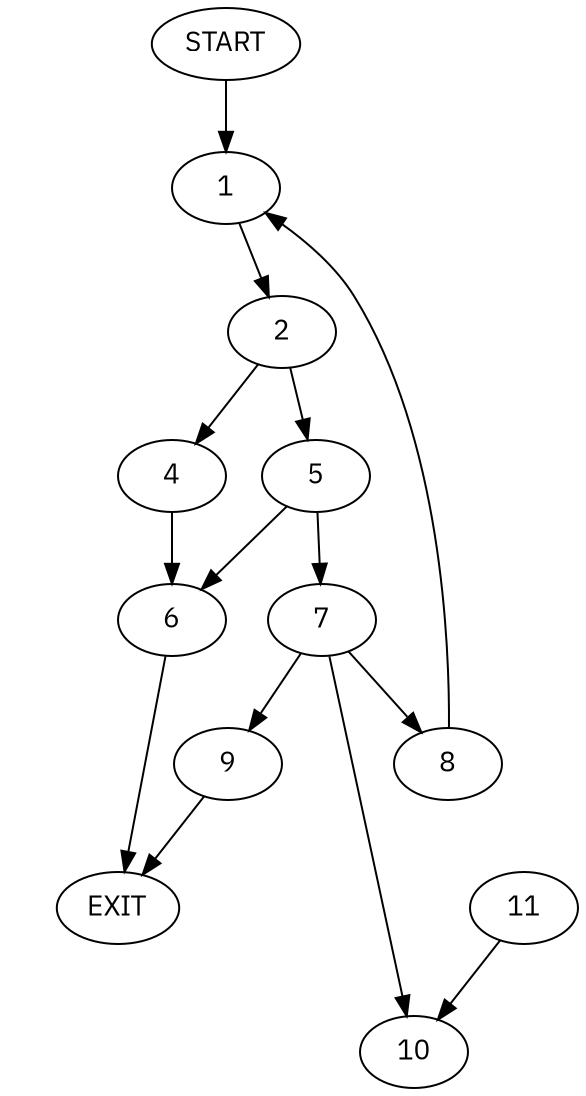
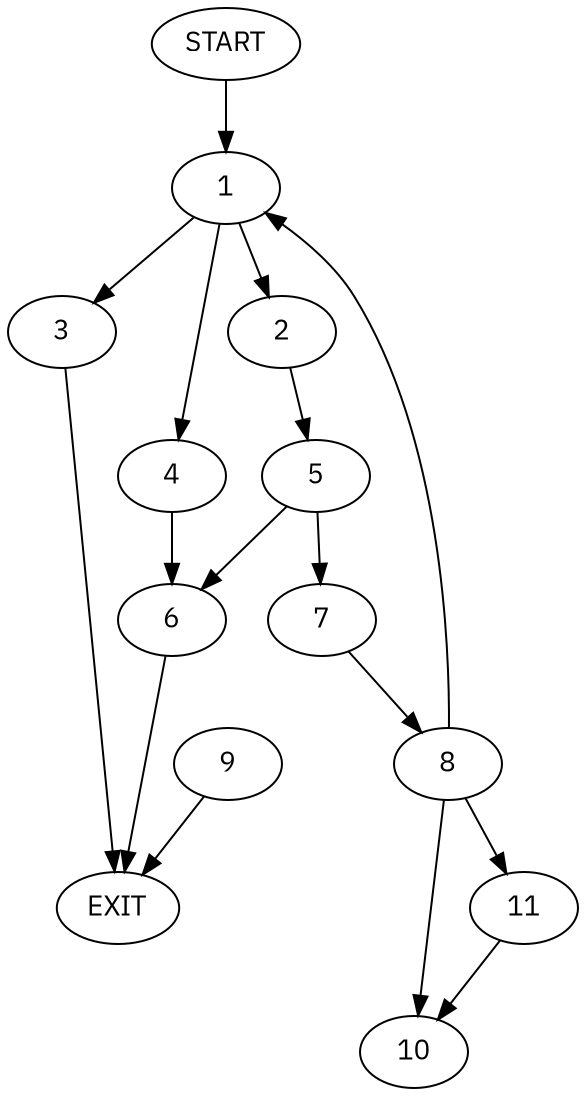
node "3": added
edge "2" -> "4": now "1" -> "4"
edge "7" -> "9": removed
edge "7" -> "10": now "8" -> "10"
edge "8" -> "11": added
